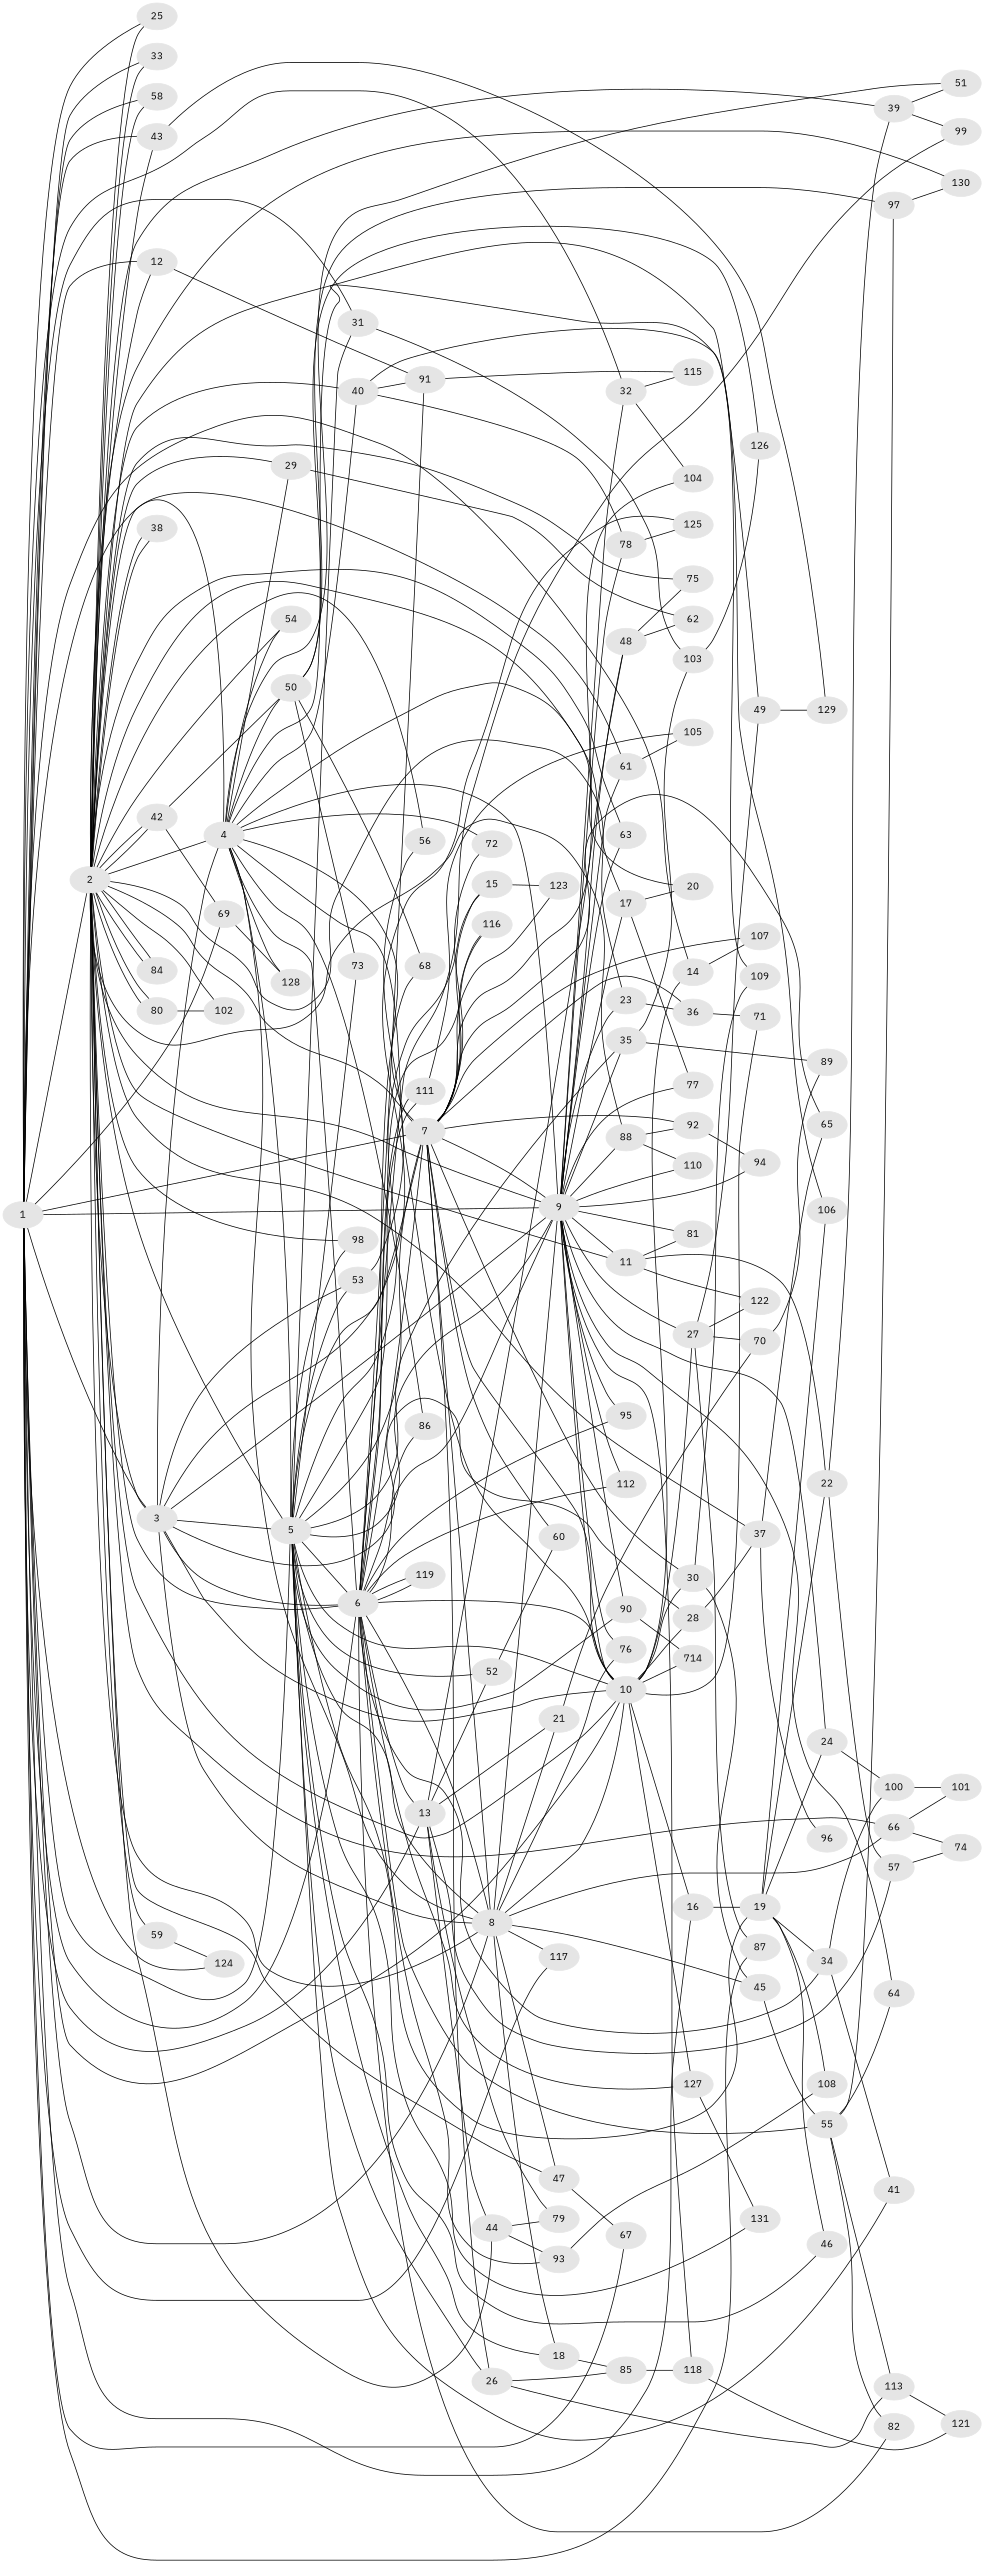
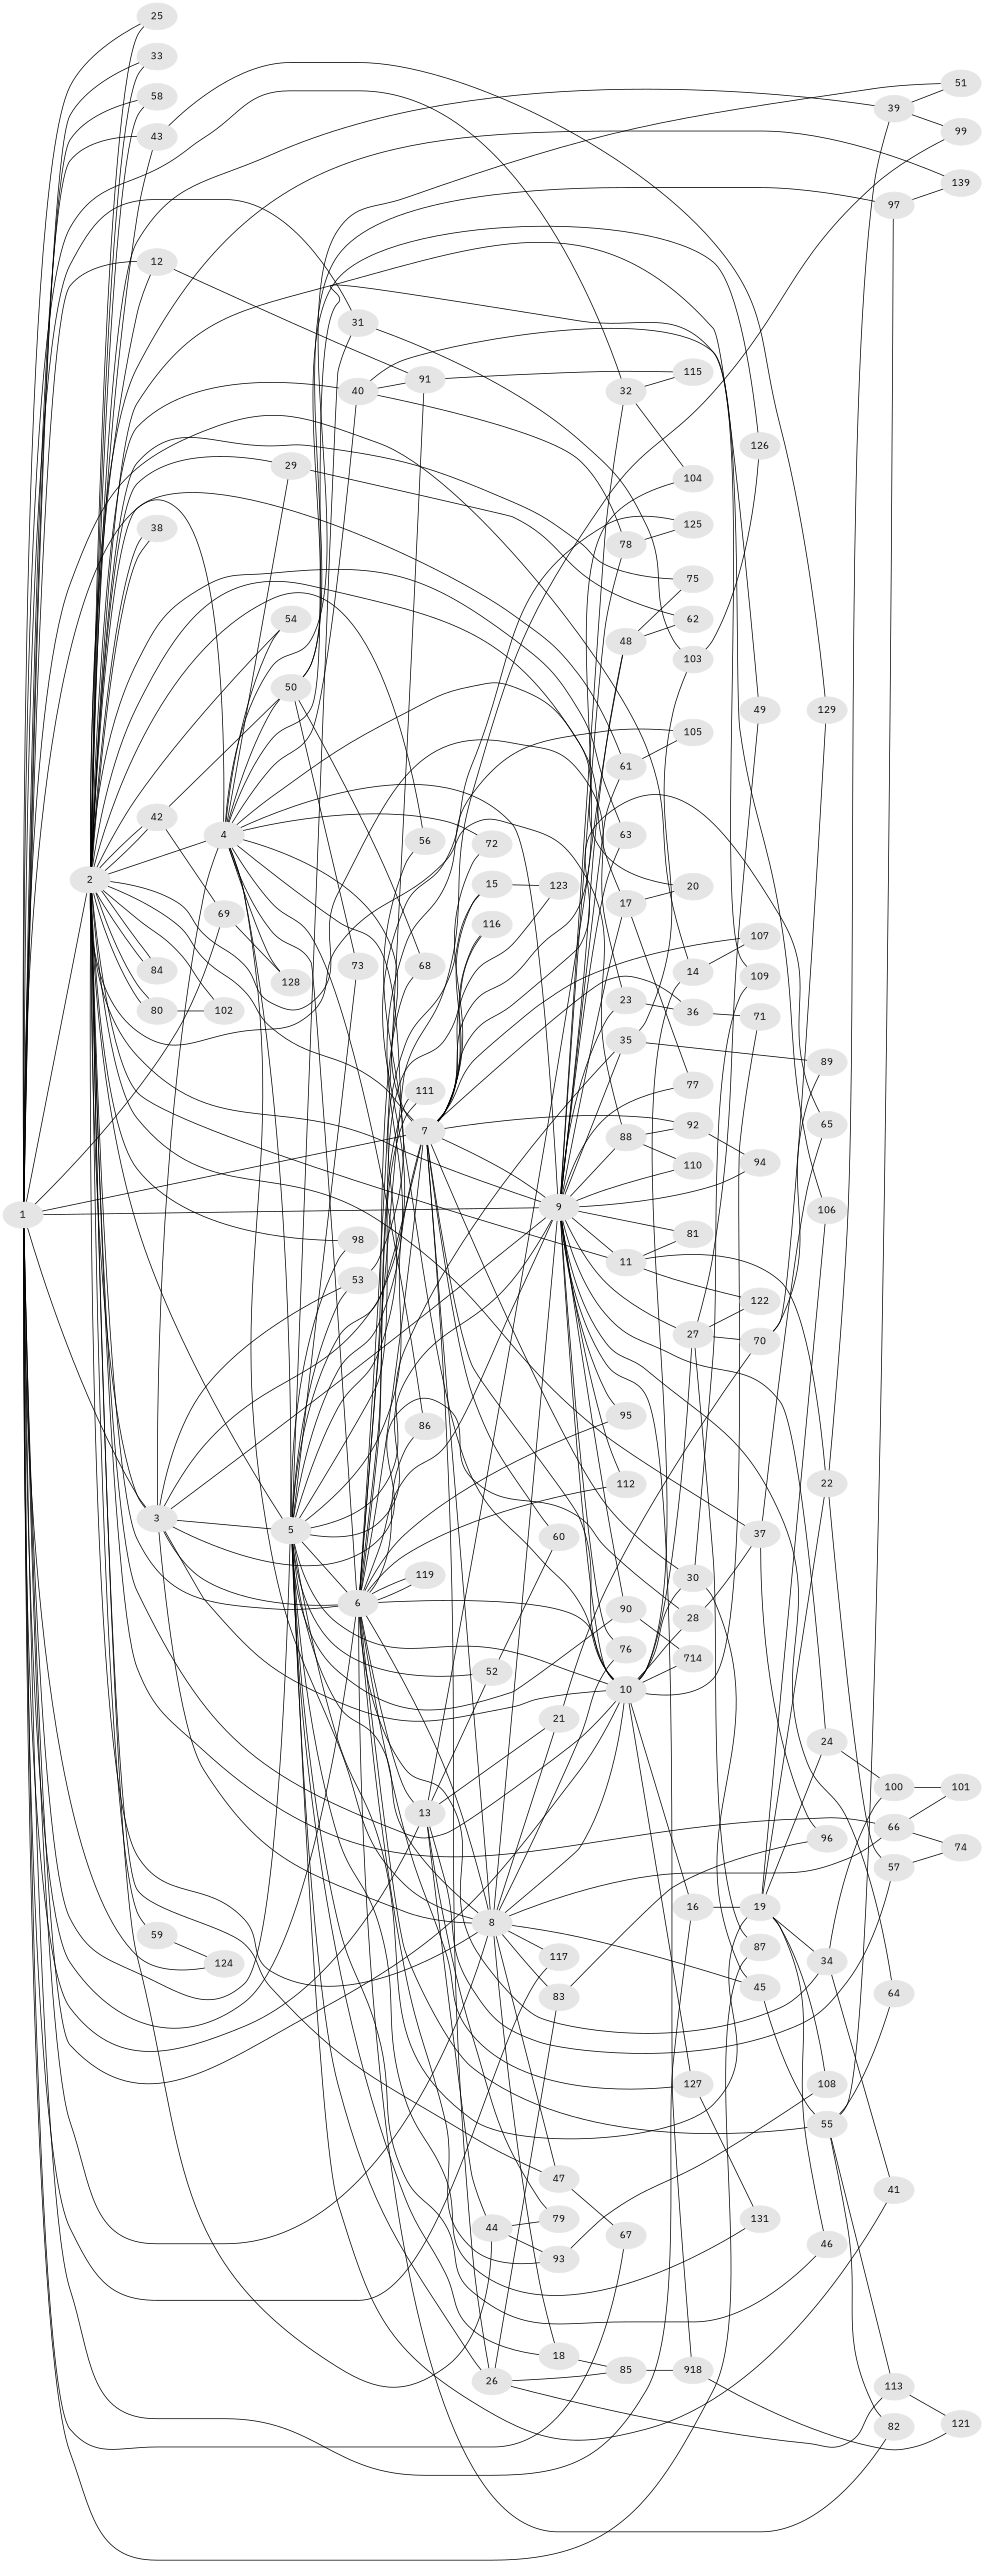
node "130": label "130" -> "139"
edge "49" -- "129": now "70" -- "129"
edge "105" -- "111": now "105" -- "5"
node "83": added
node "118": label "118" -> "918"
